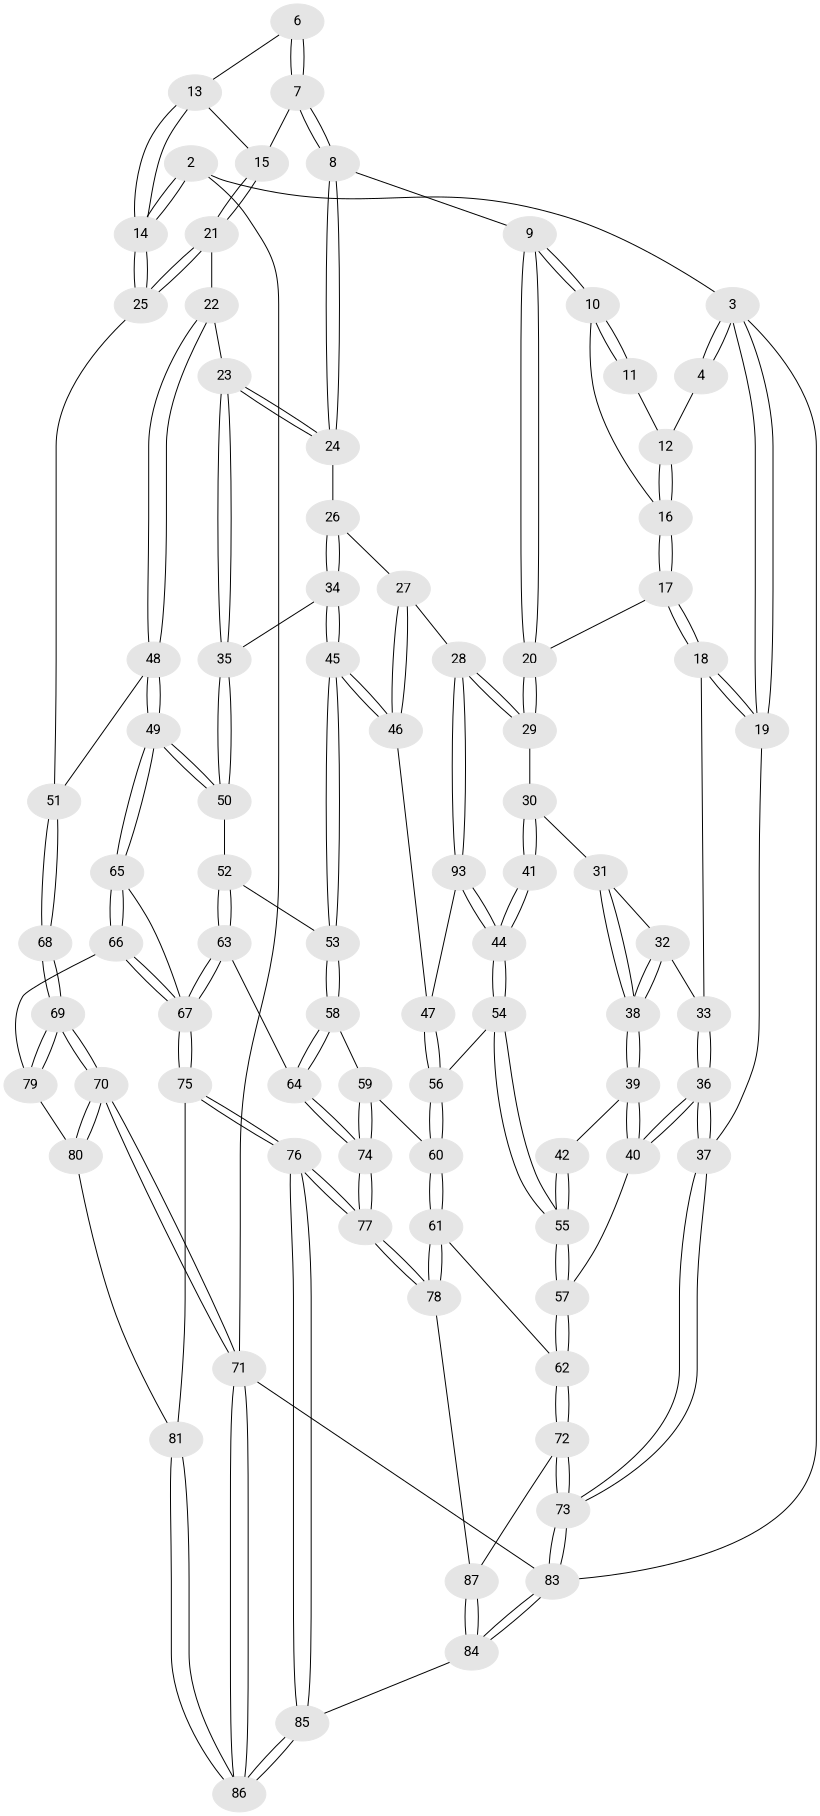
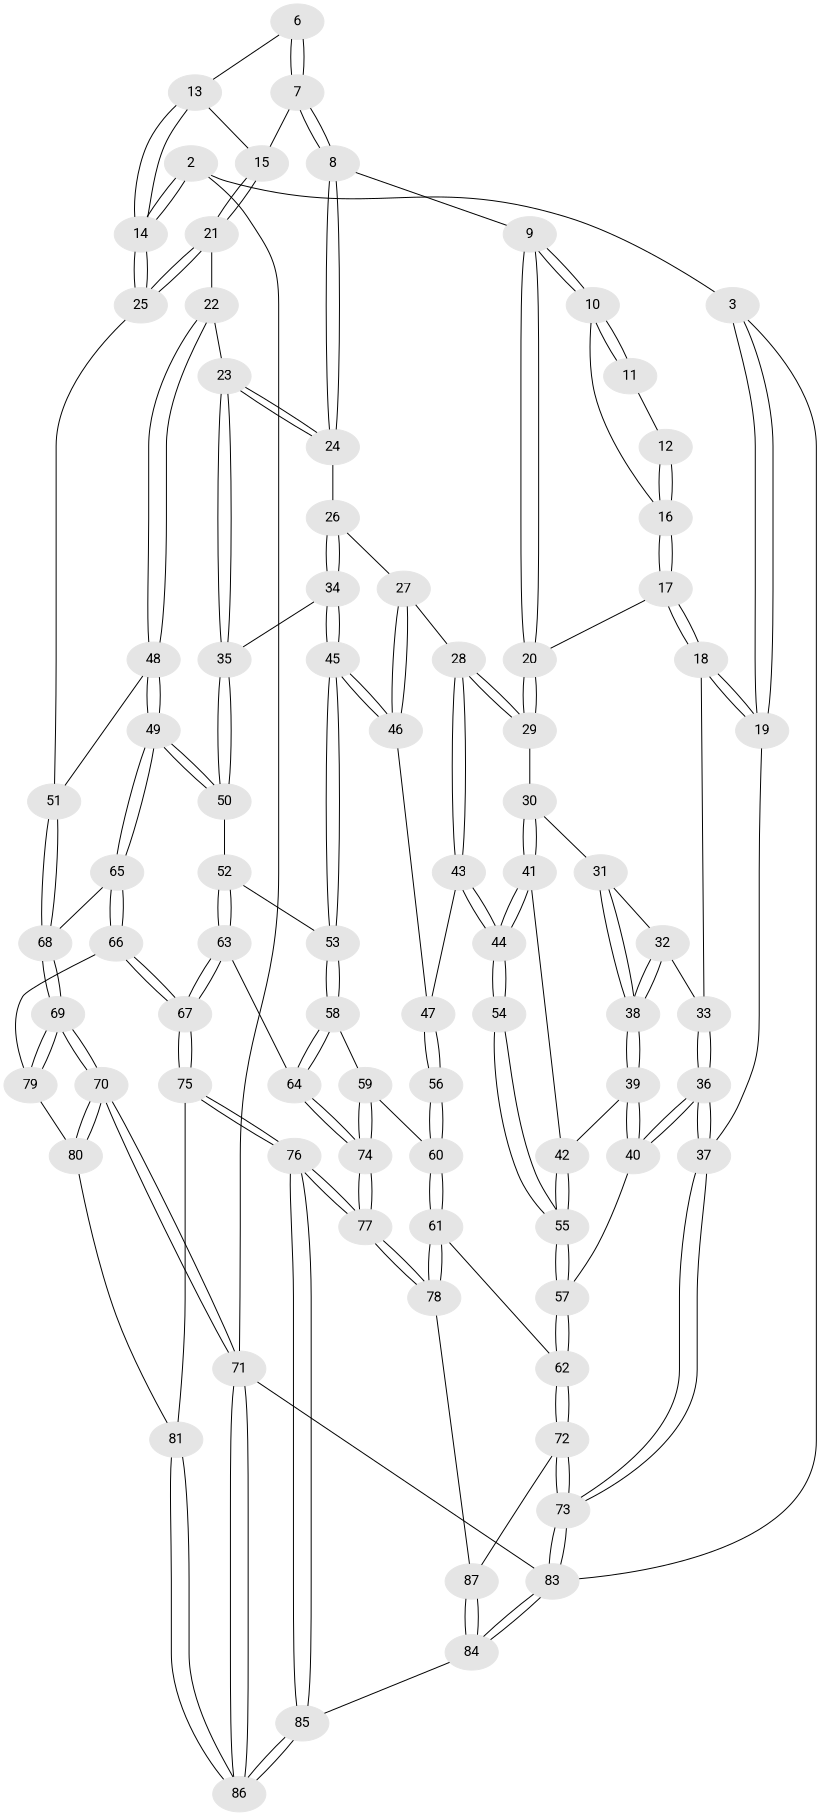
node "4": removed
node "93": label "93" -> "43"
edge "65" -- "67": now "65" -- "68"
edge "41" -- "42": added
edge "54" -- "56": removed
